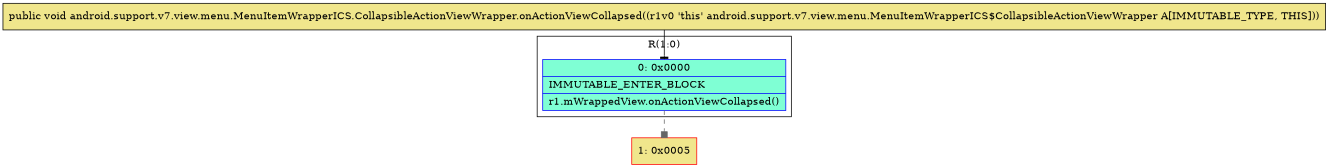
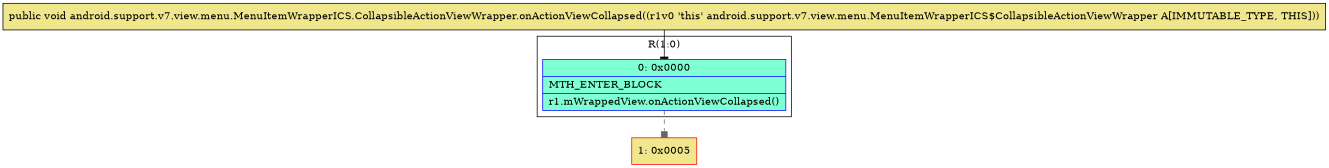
node "0: 0x0000": text "IMMUTABLE_ENTER_BLOCK" -> "MTH_ENTER_BLOCK"
